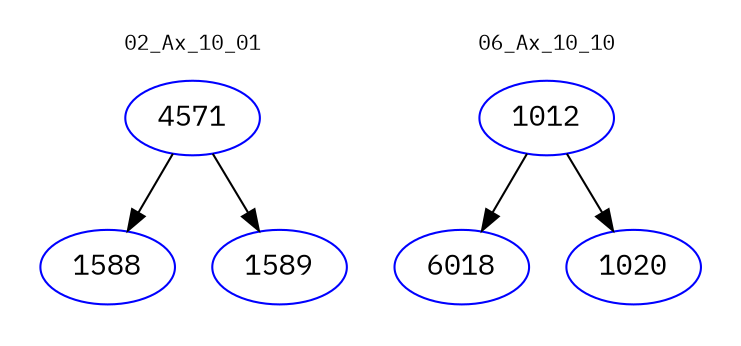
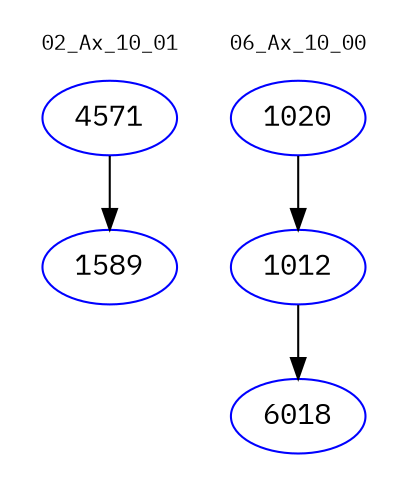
cluster "06_Ax_10_10": label "06_Ax_10_10" -> "06_Ax_10_00"
edge "1012" -> "1020": reversed
node "1588": removed
